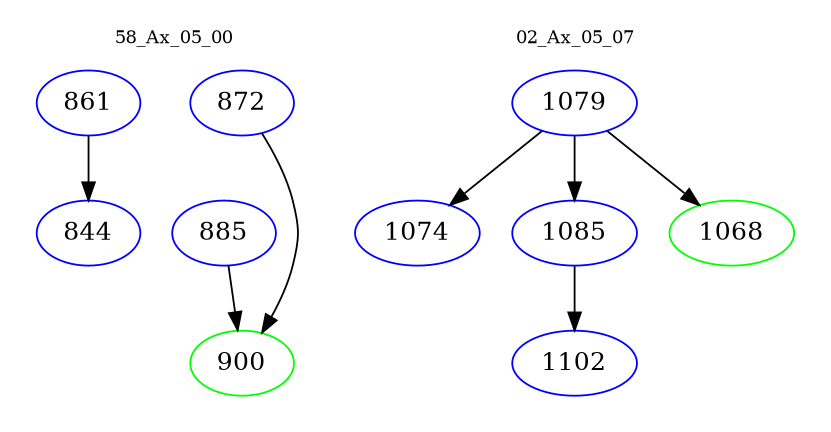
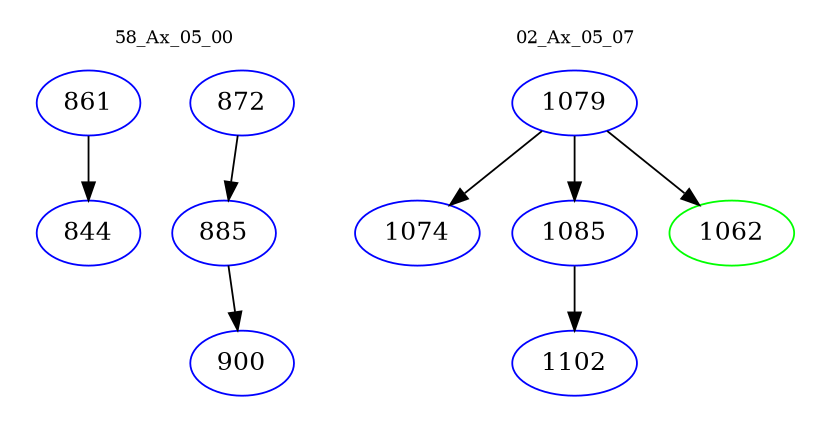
edge "872" -> "900": now "872" -> "885"
node "1068": label "1068" -> "1062"
node "900": color green -> blue
